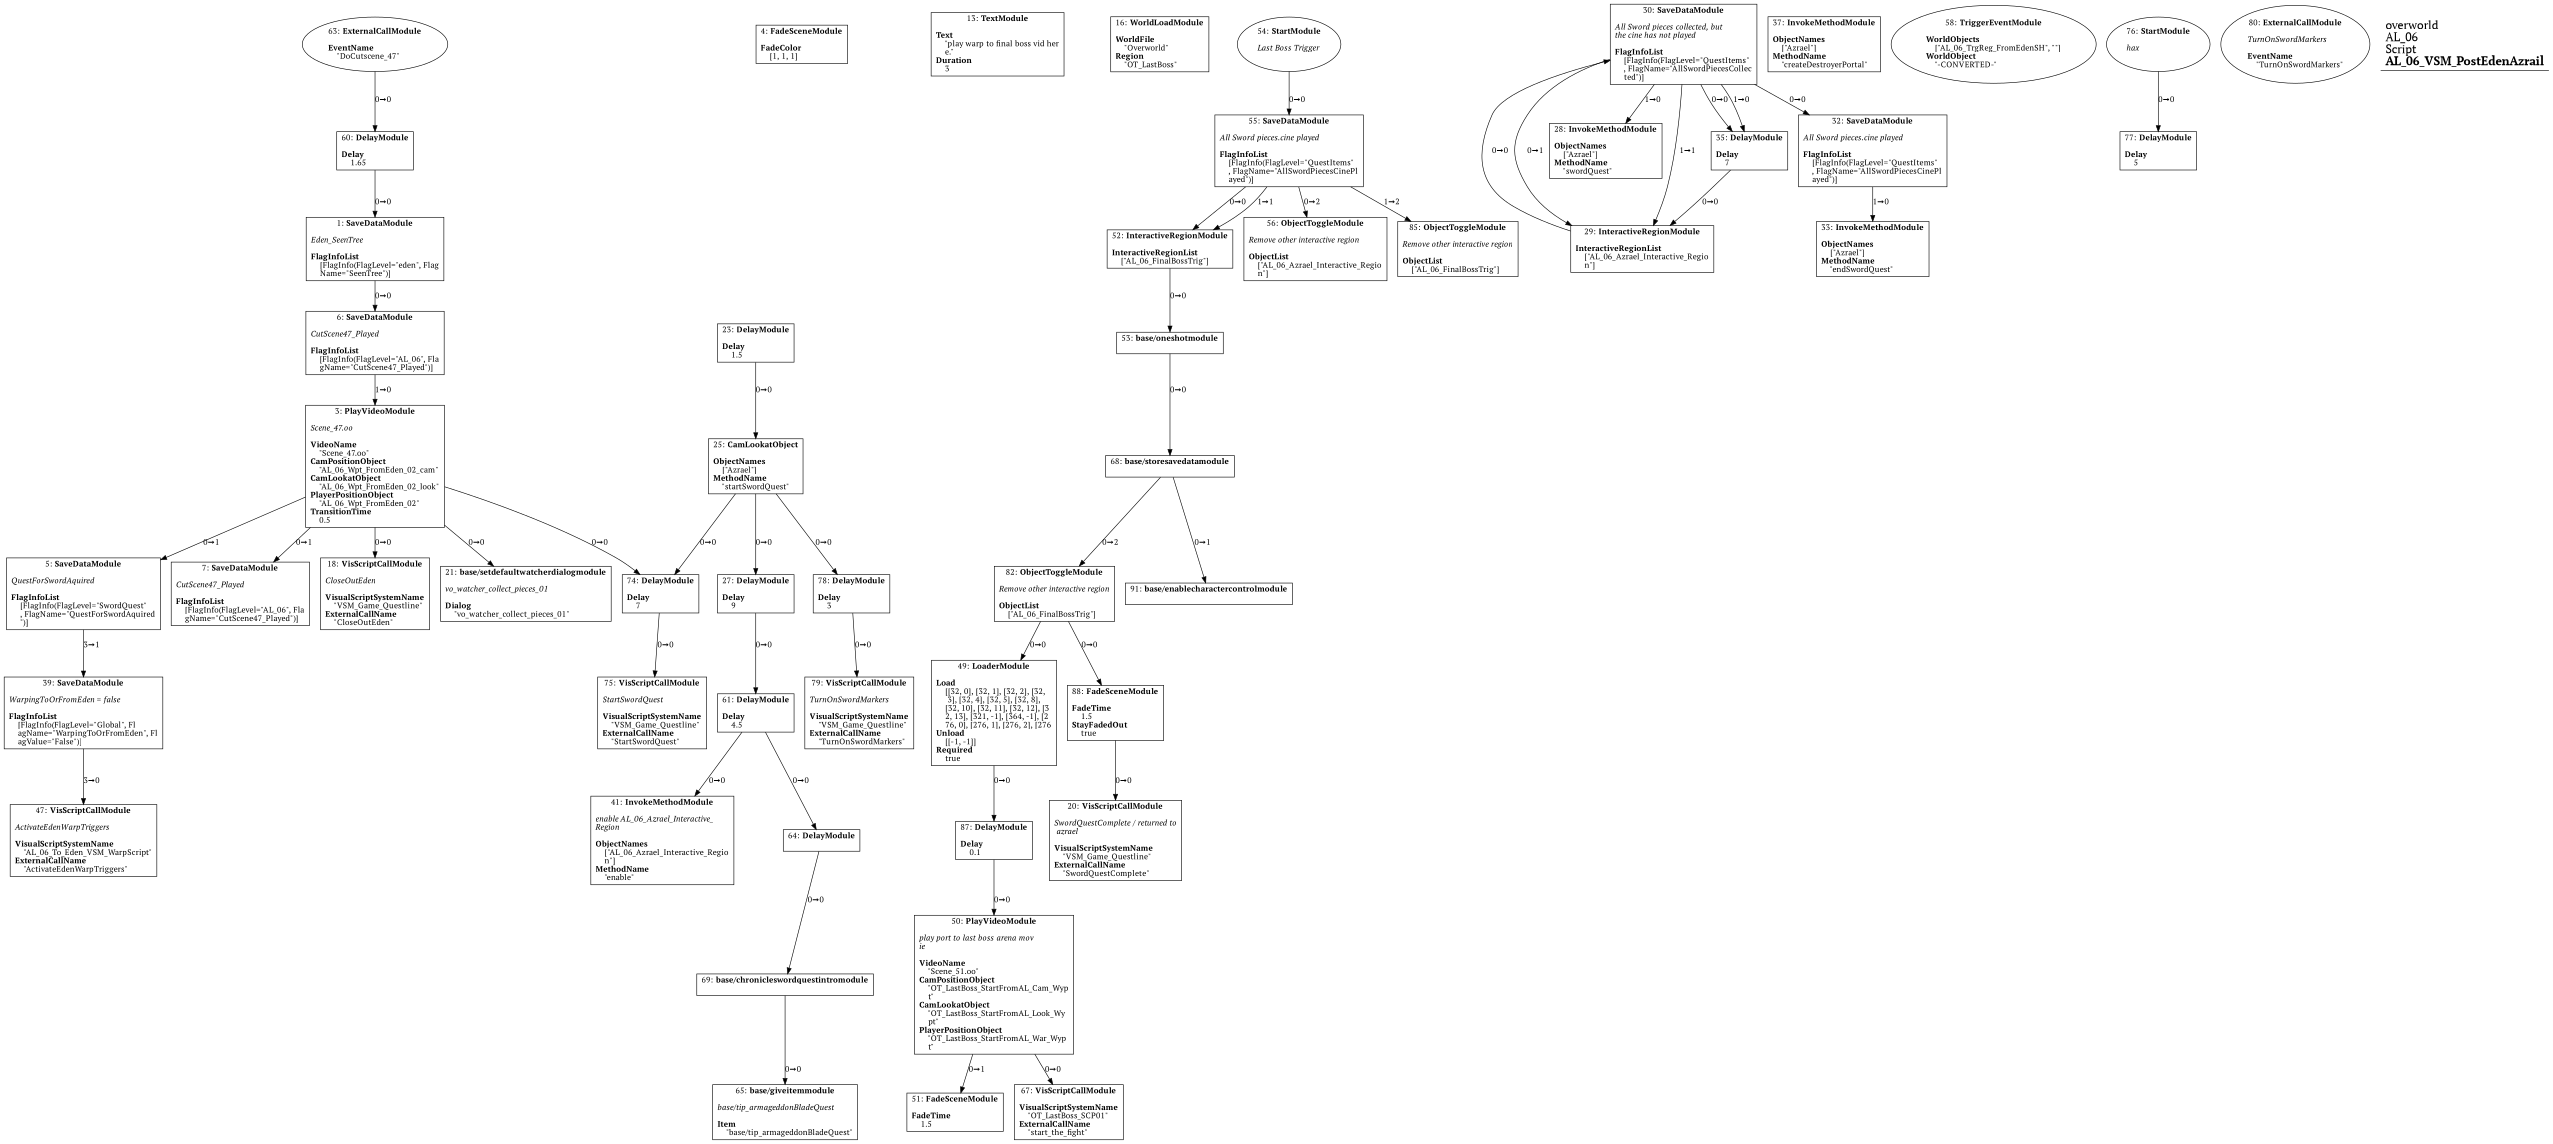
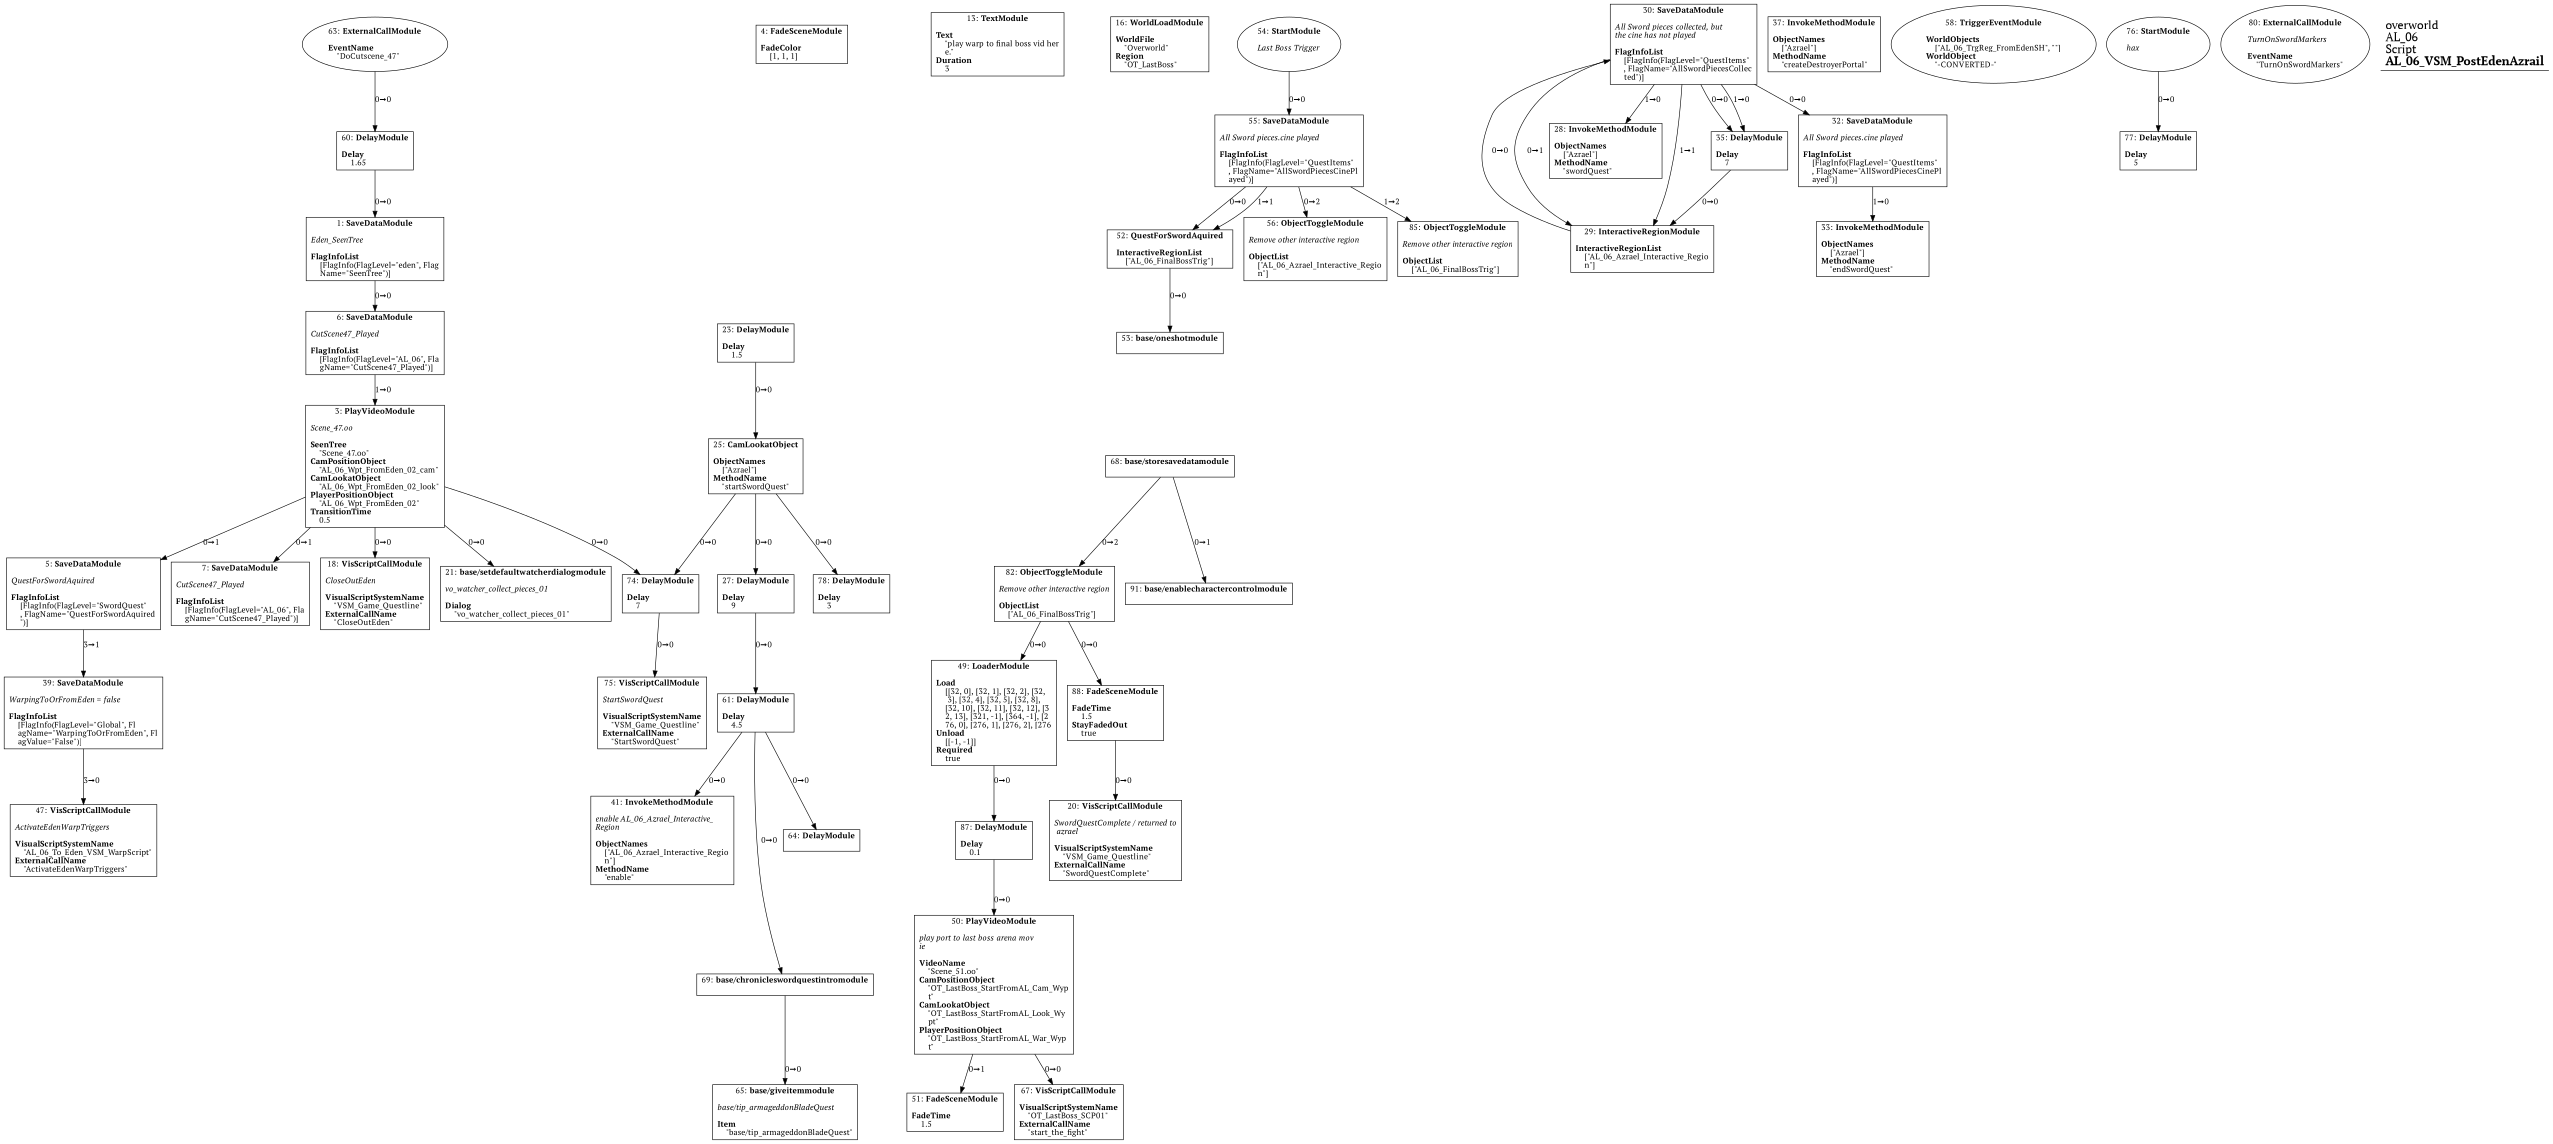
node "52:": text "InteractiveRegionModule" -> "QuestForSwordAquired"
edge "53:" -> "68:": removed, label "0→0"
node "3:": text "VideoName" -> "SeenTree"
node "79:": removed
edge "64:" -> "69:": now "61:" -> "69:"
